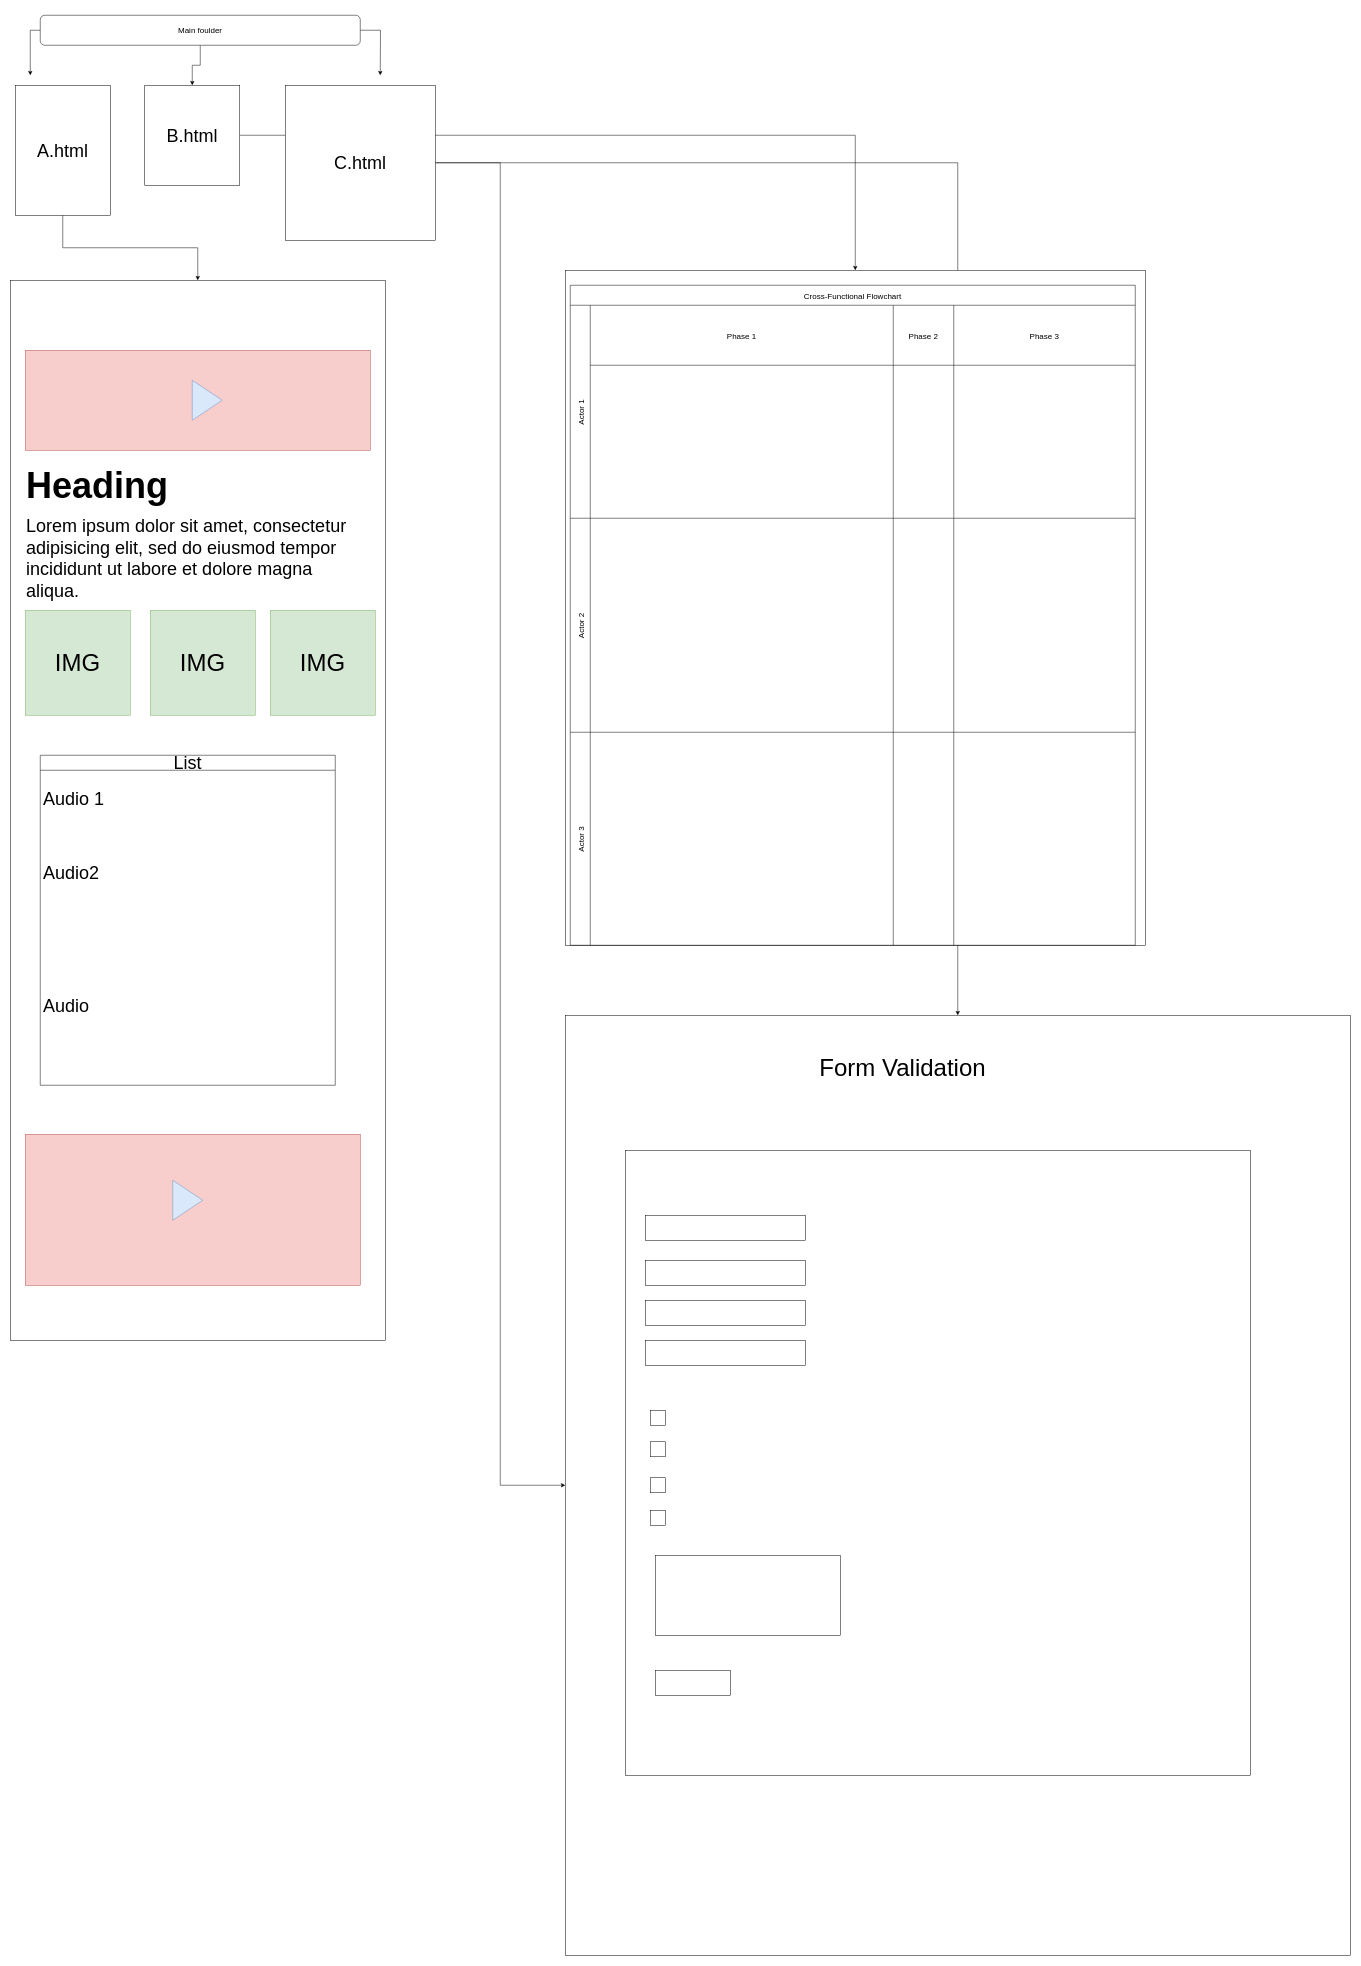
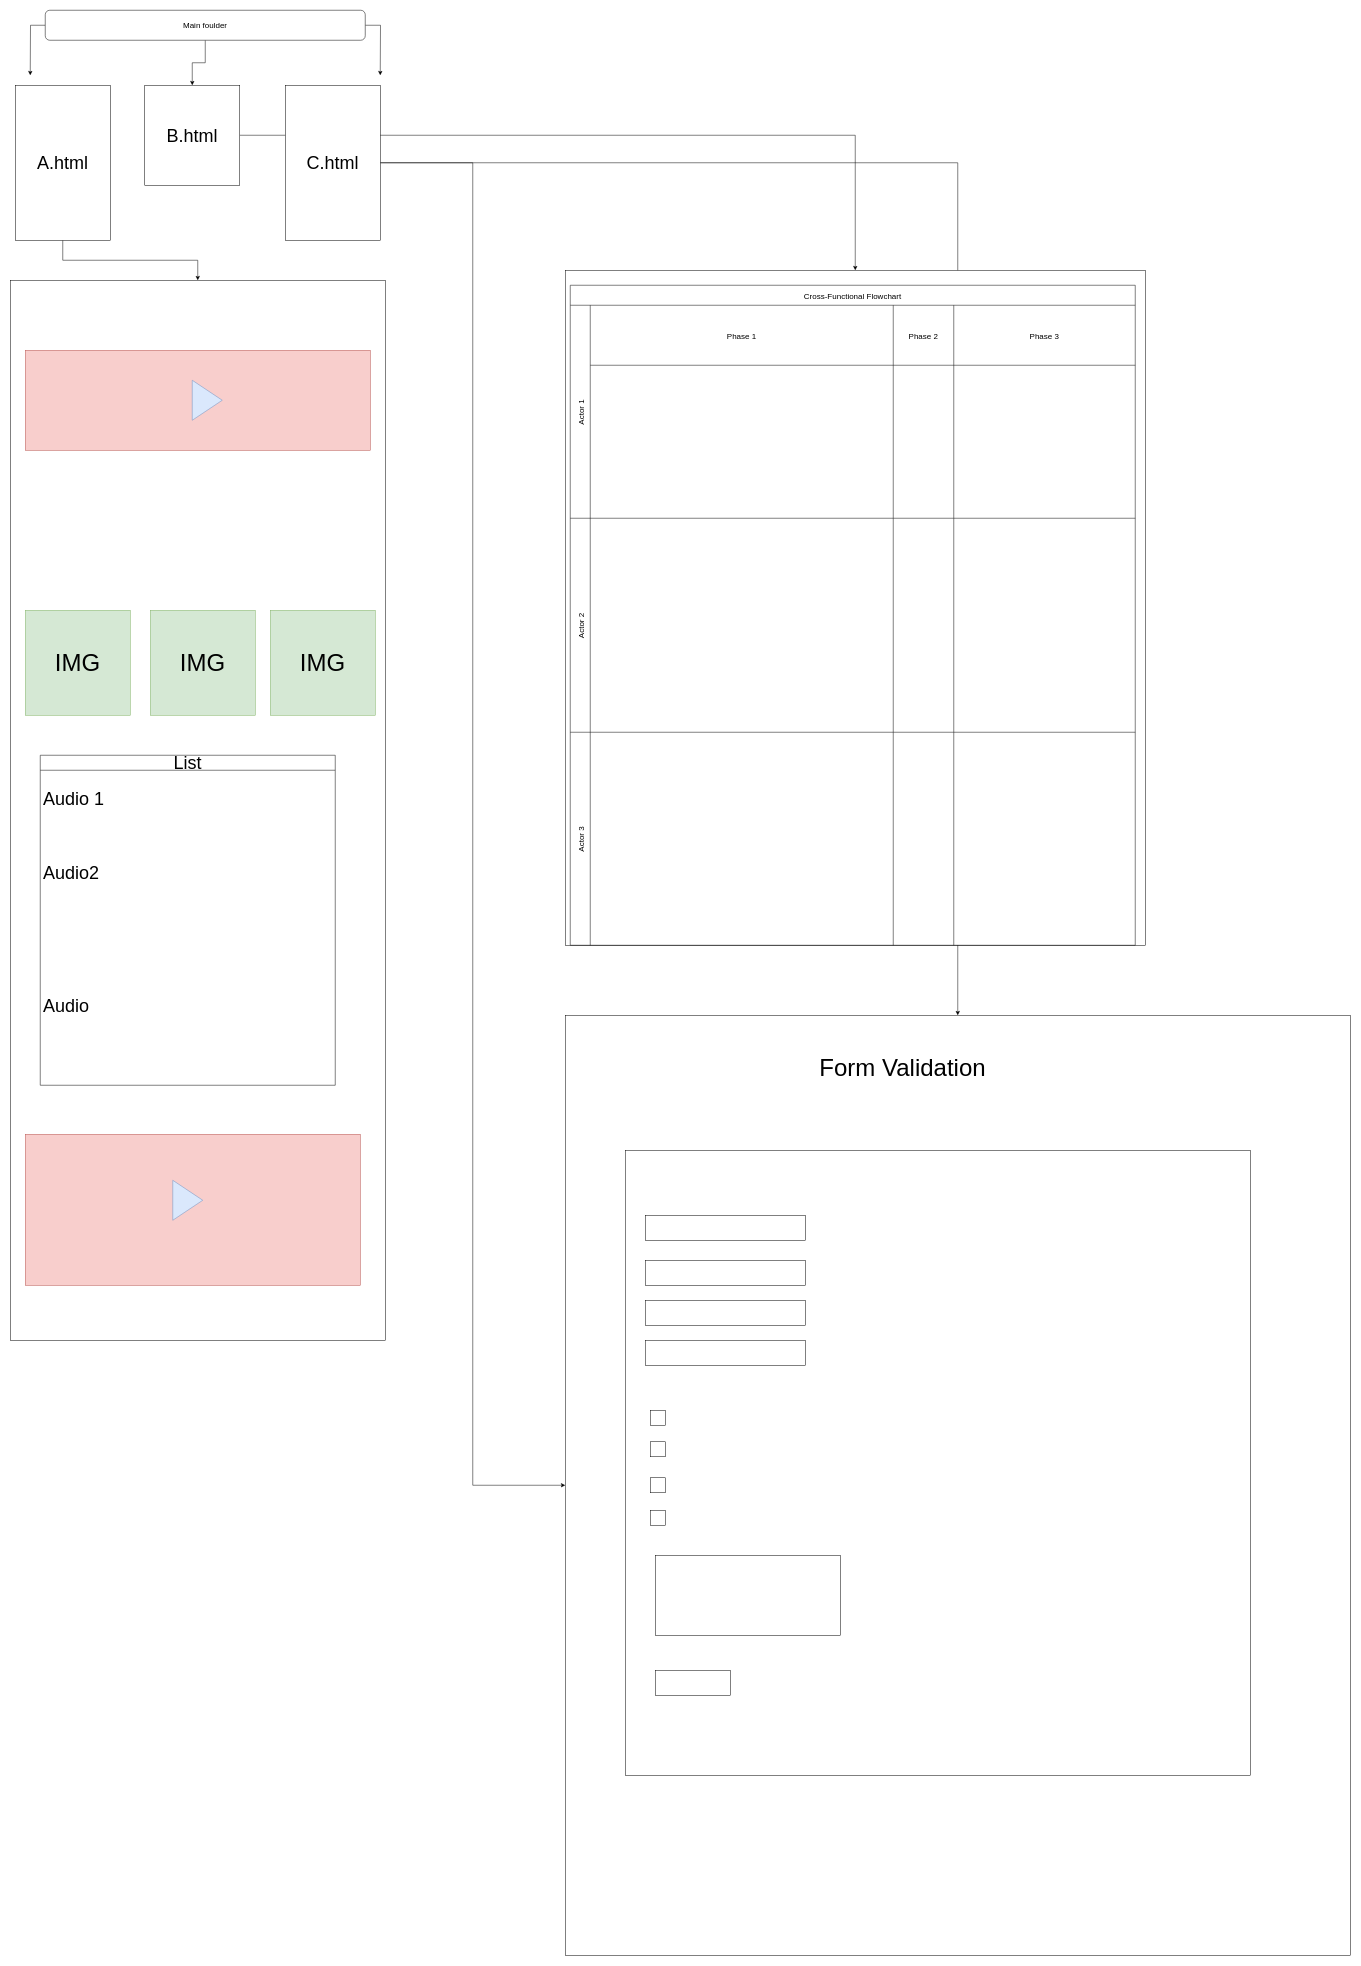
node "Main foulder": moved (200, 30) -> (205, 25)
node "A.html": size 95x130 -> 95x155
node "C.html": size 150x155 -> 95x155
node "HeadingLorem ipsum dolor sit amet, consectetur adipisicing elit, sed do eiusmod tempor incididunt ut labore et dolore magna aliqua.": removed
